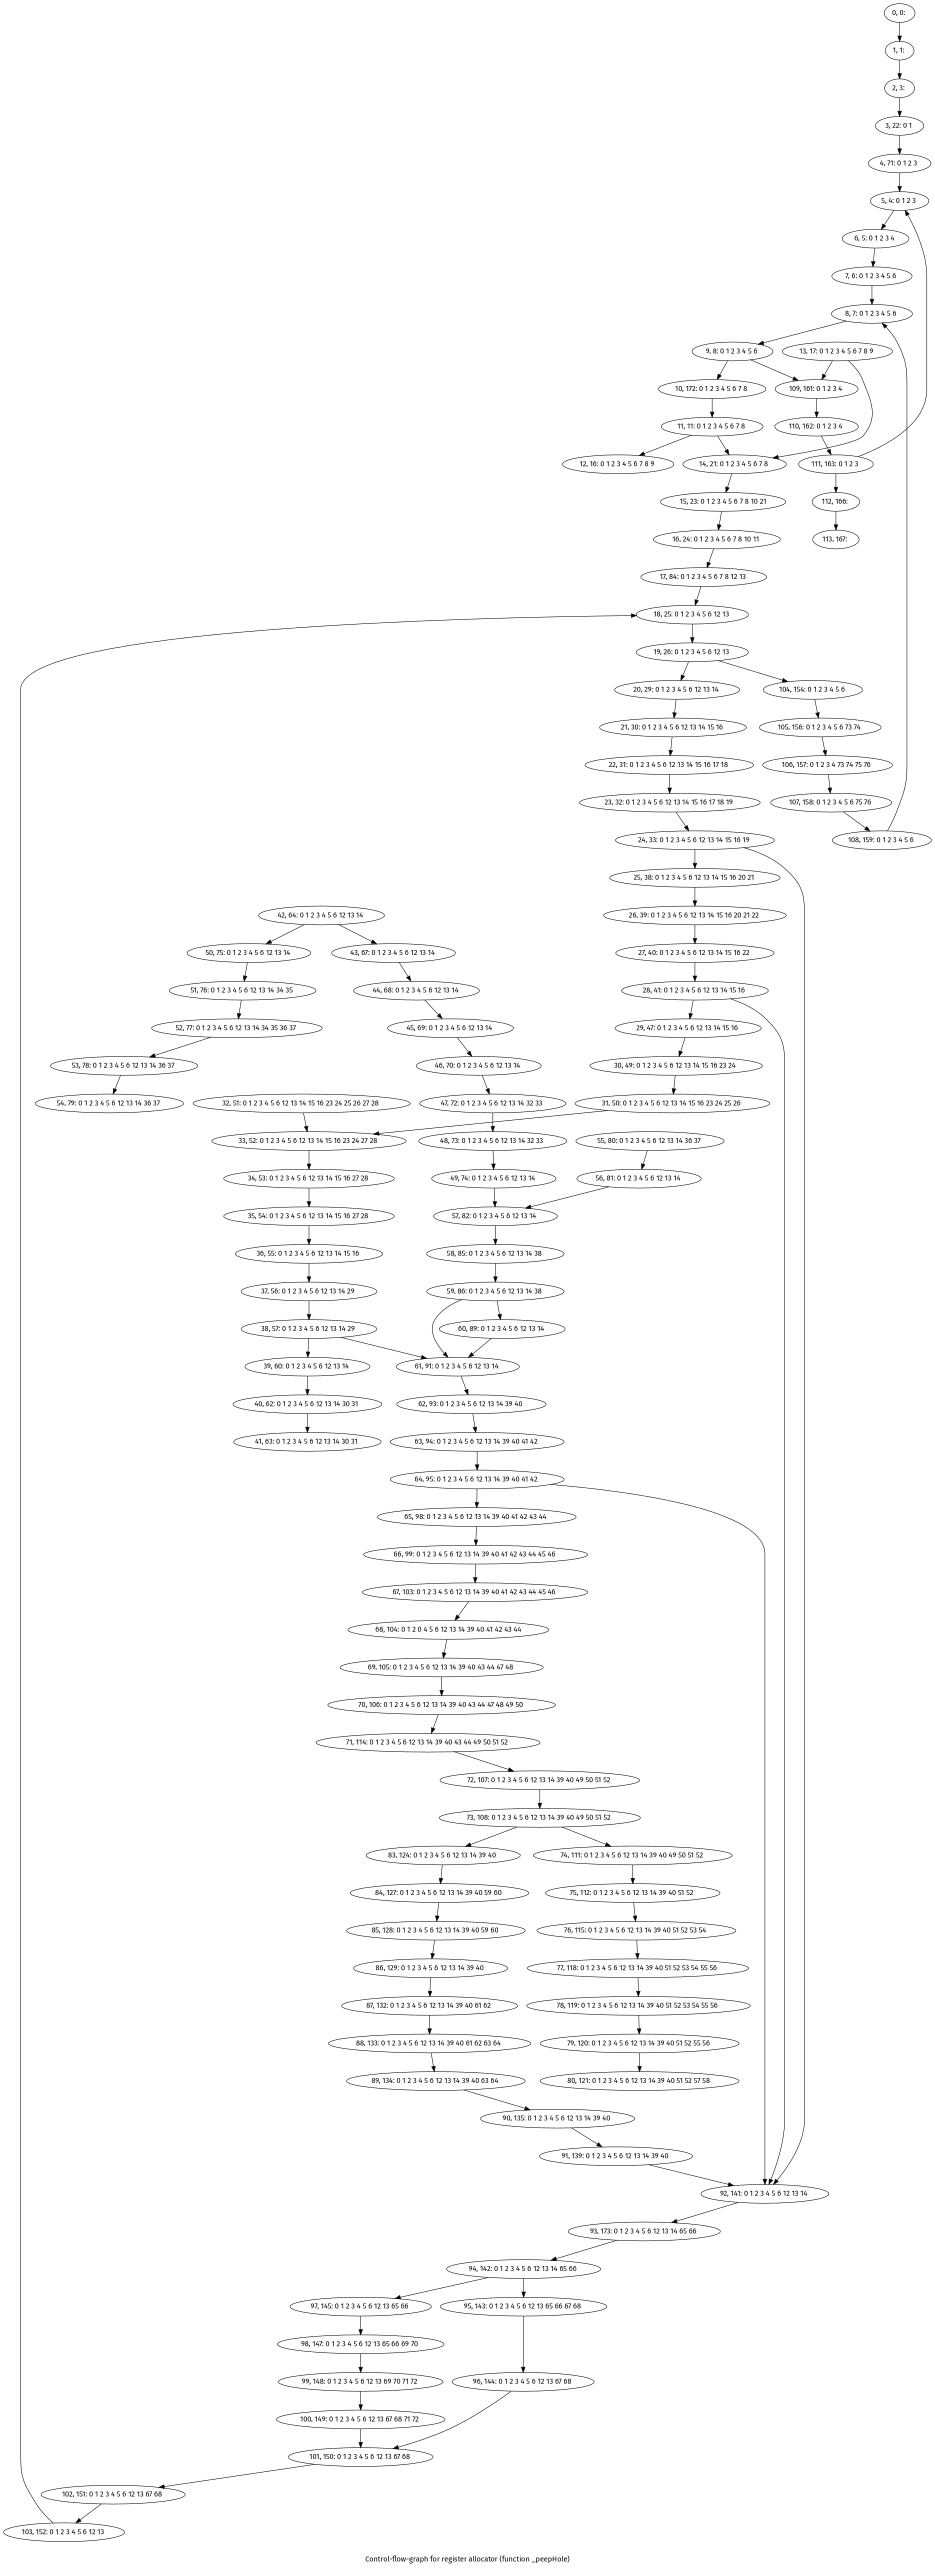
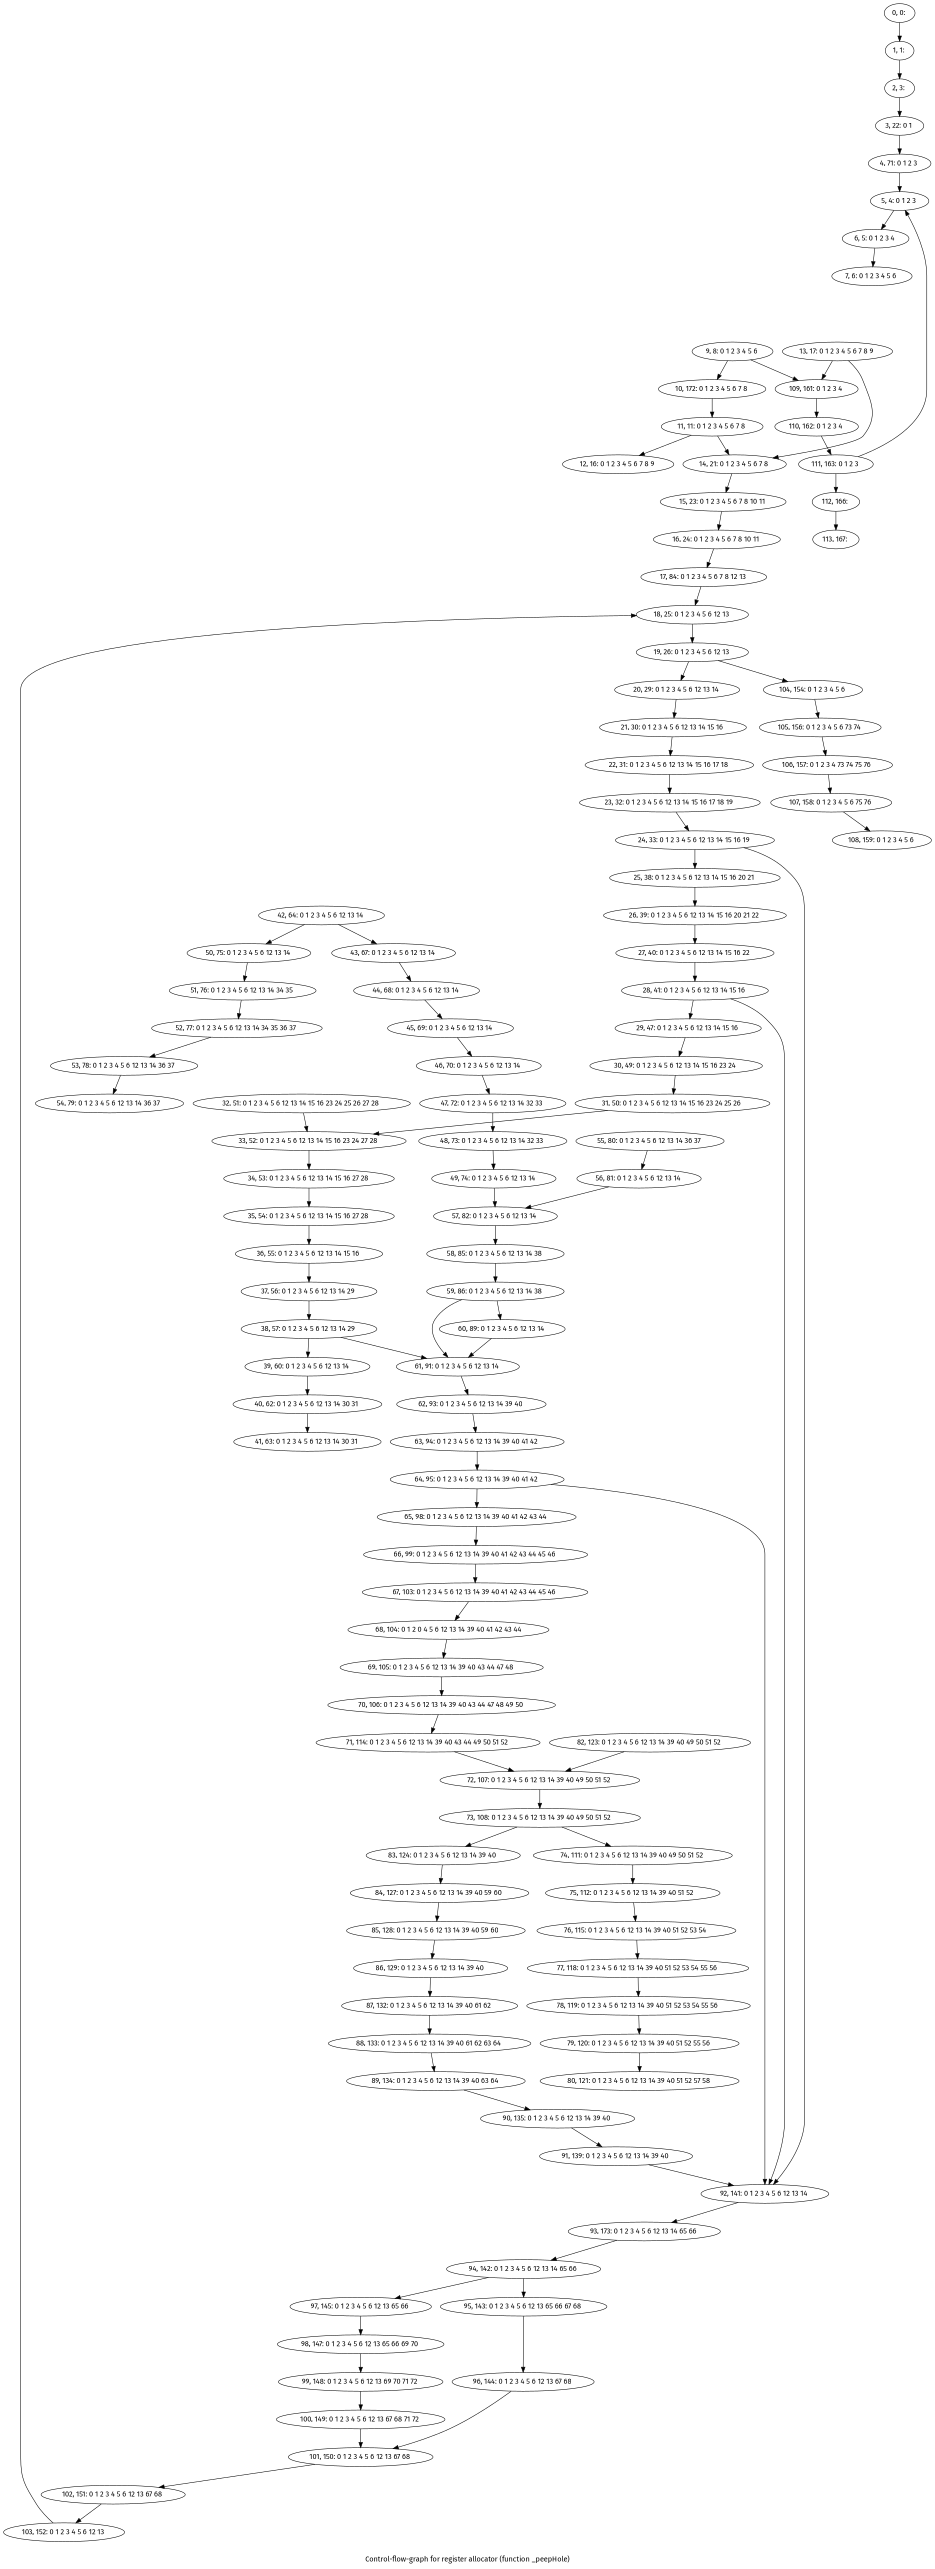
node "8, 7: 0 1 2 3 4 5 6": removed
node "15, 23: 0 1 2 3 4 5 6 7 8 10 21": label "15, 23: 0 1 2 3 4 5 6 7 8 10 21" -> "15, 23: 0 1 2 3 4 5 6 7 8 10 11"
node "82, 123: 0 1 2 3 4 5 6 12 13 14 39 40 49 50 51 52": added
